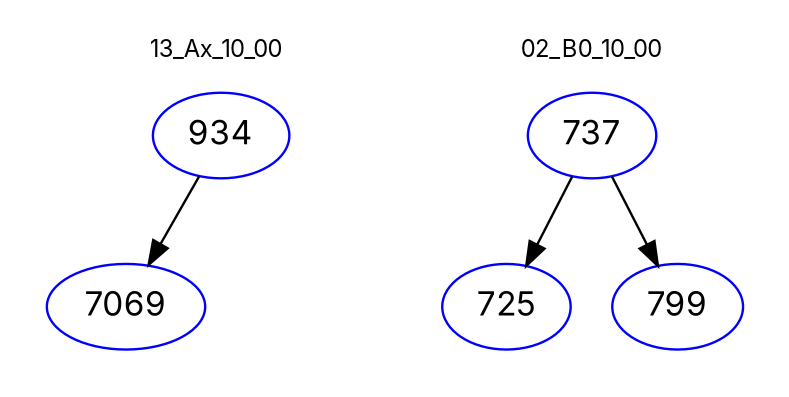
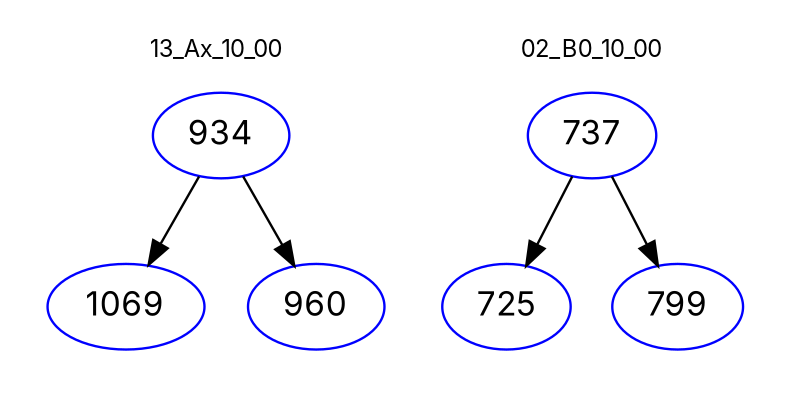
node "7069": label "7069" -> "1069"
node "960": added
